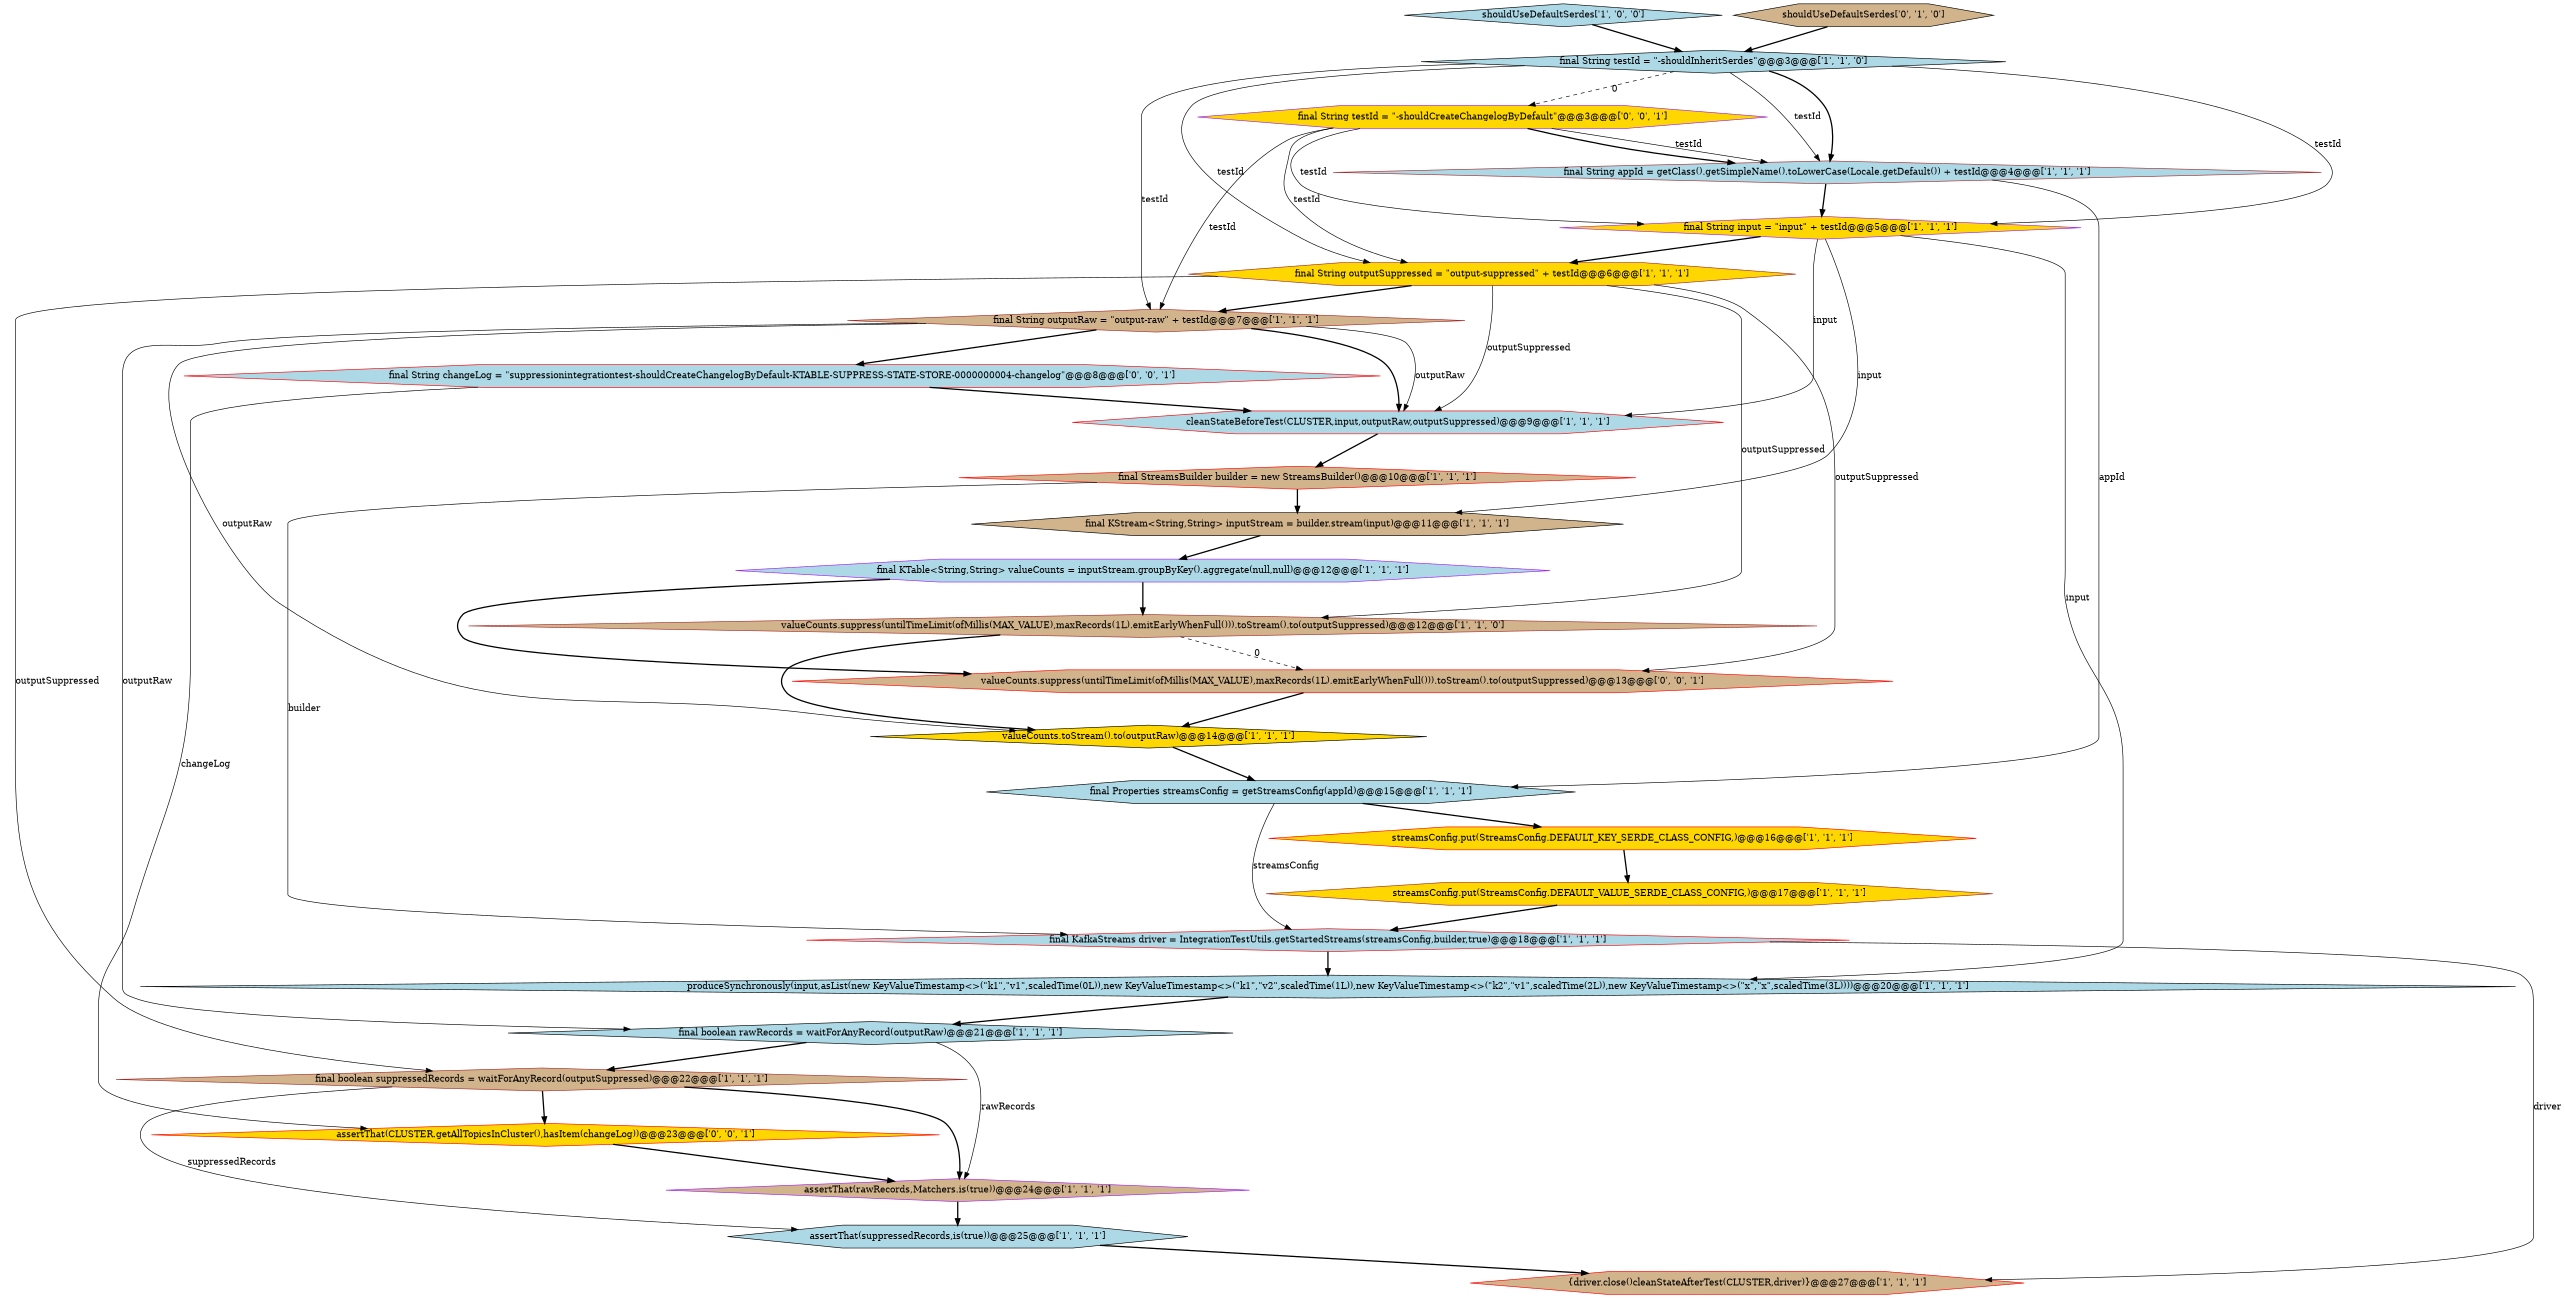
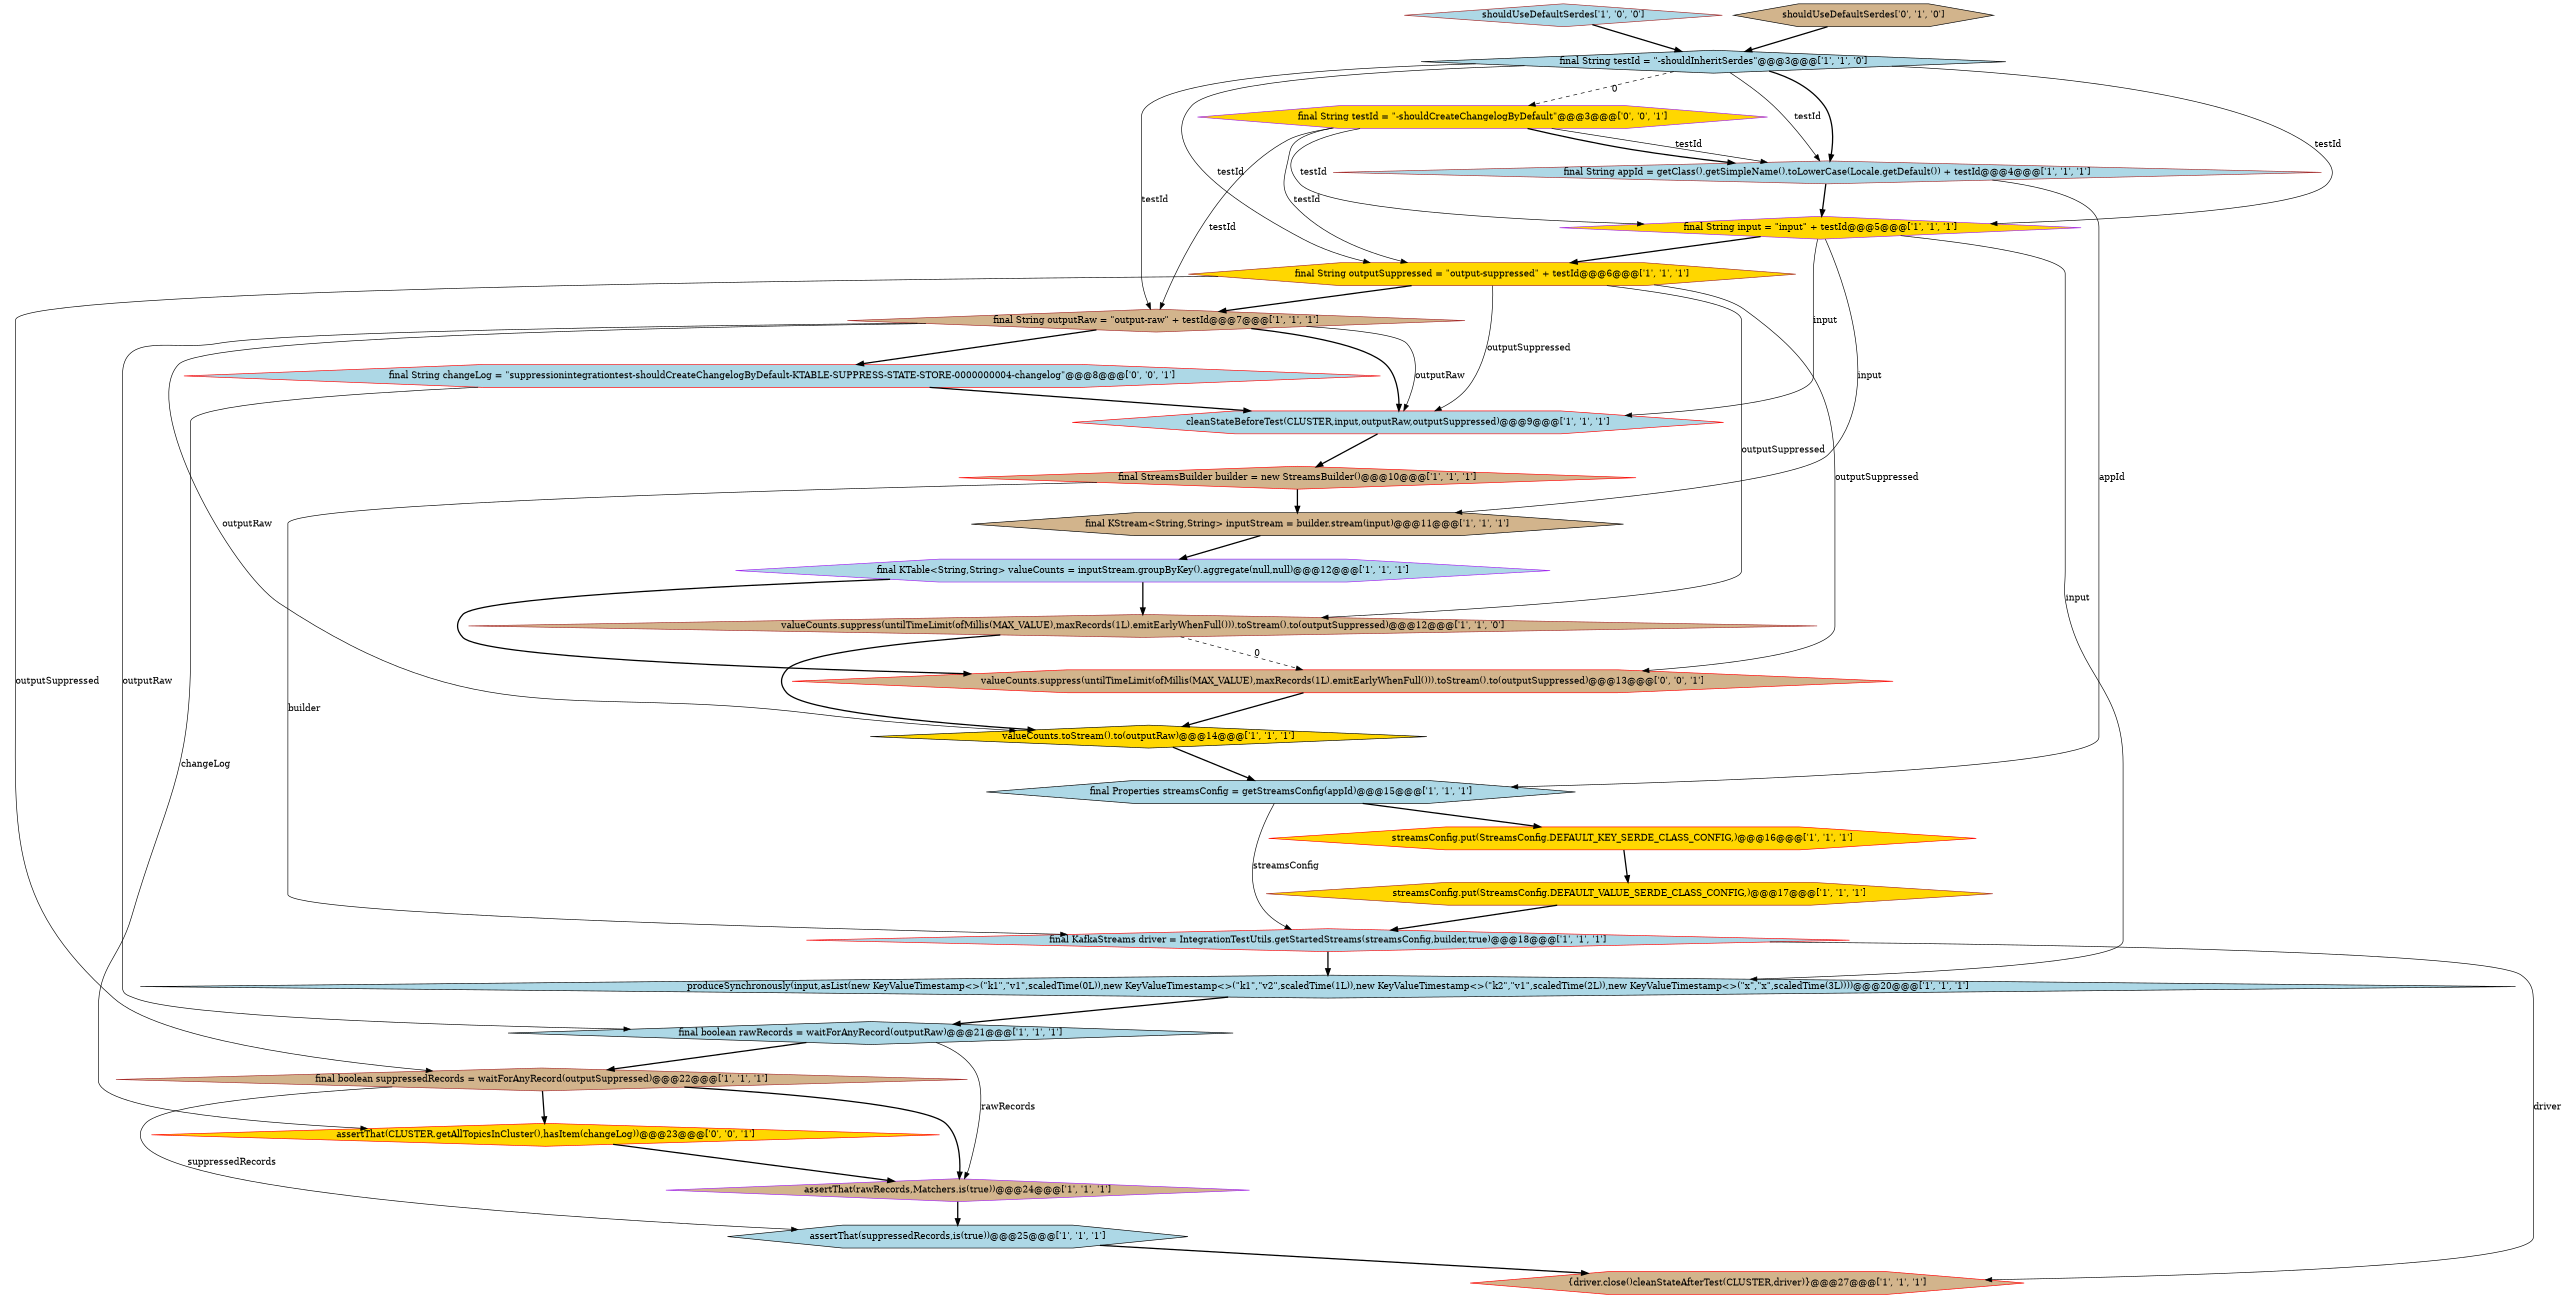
node "shouldUseDefaultSerdes['1', '0', '0']": color black -> brown
